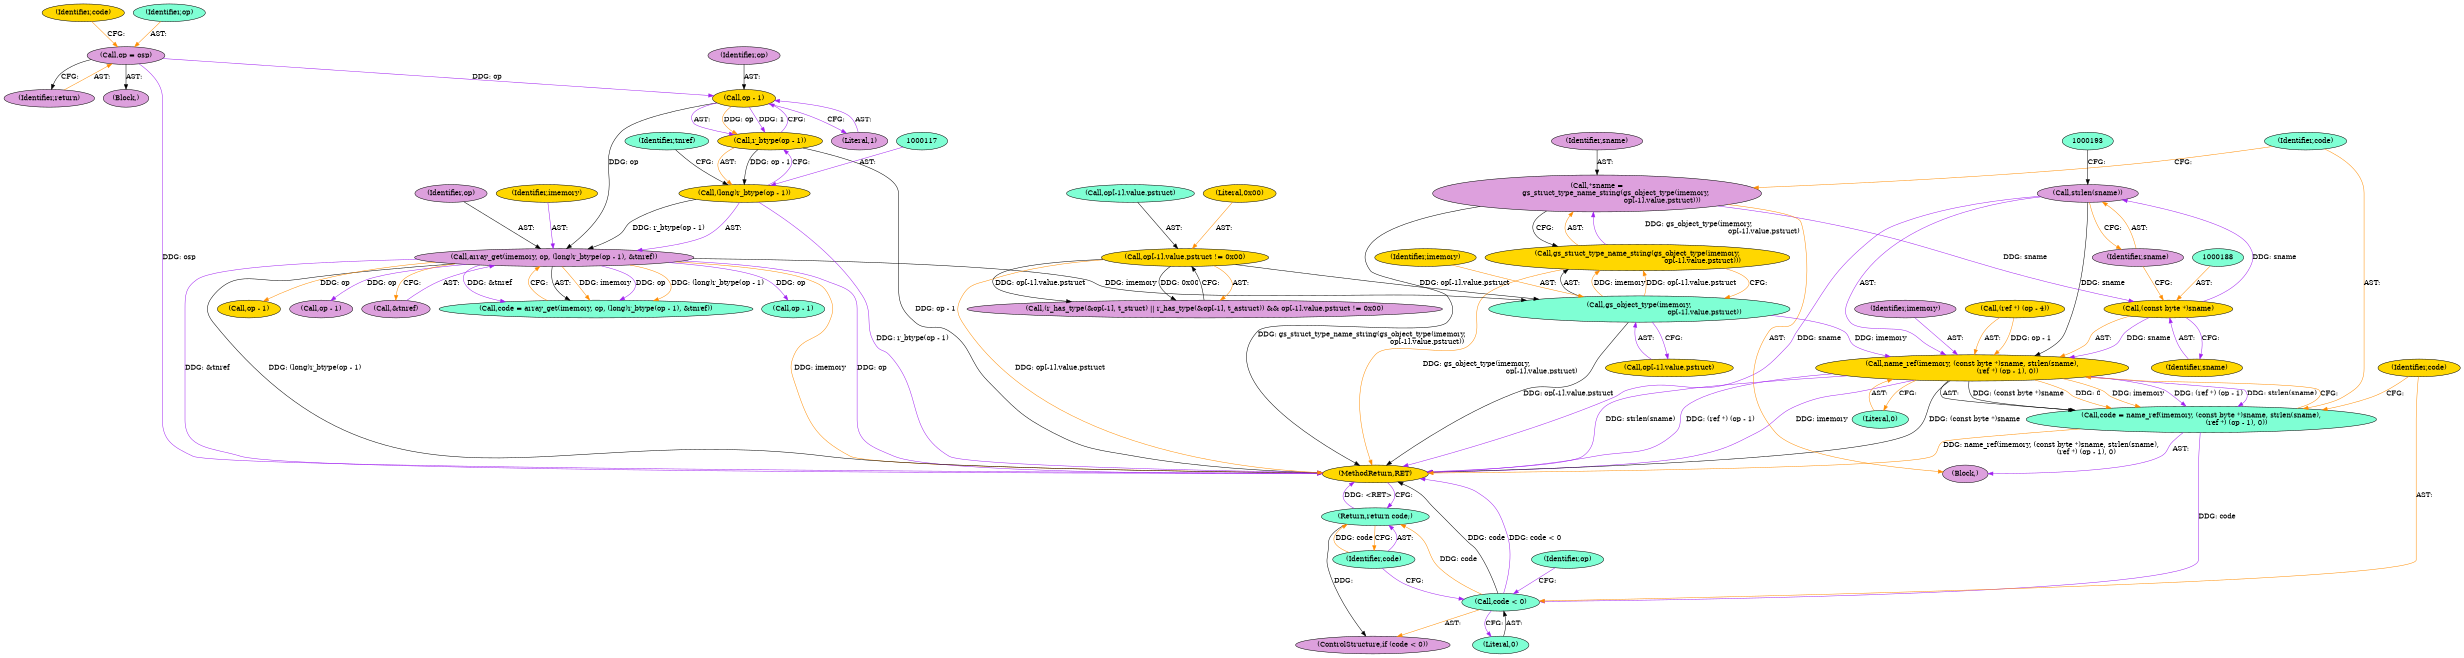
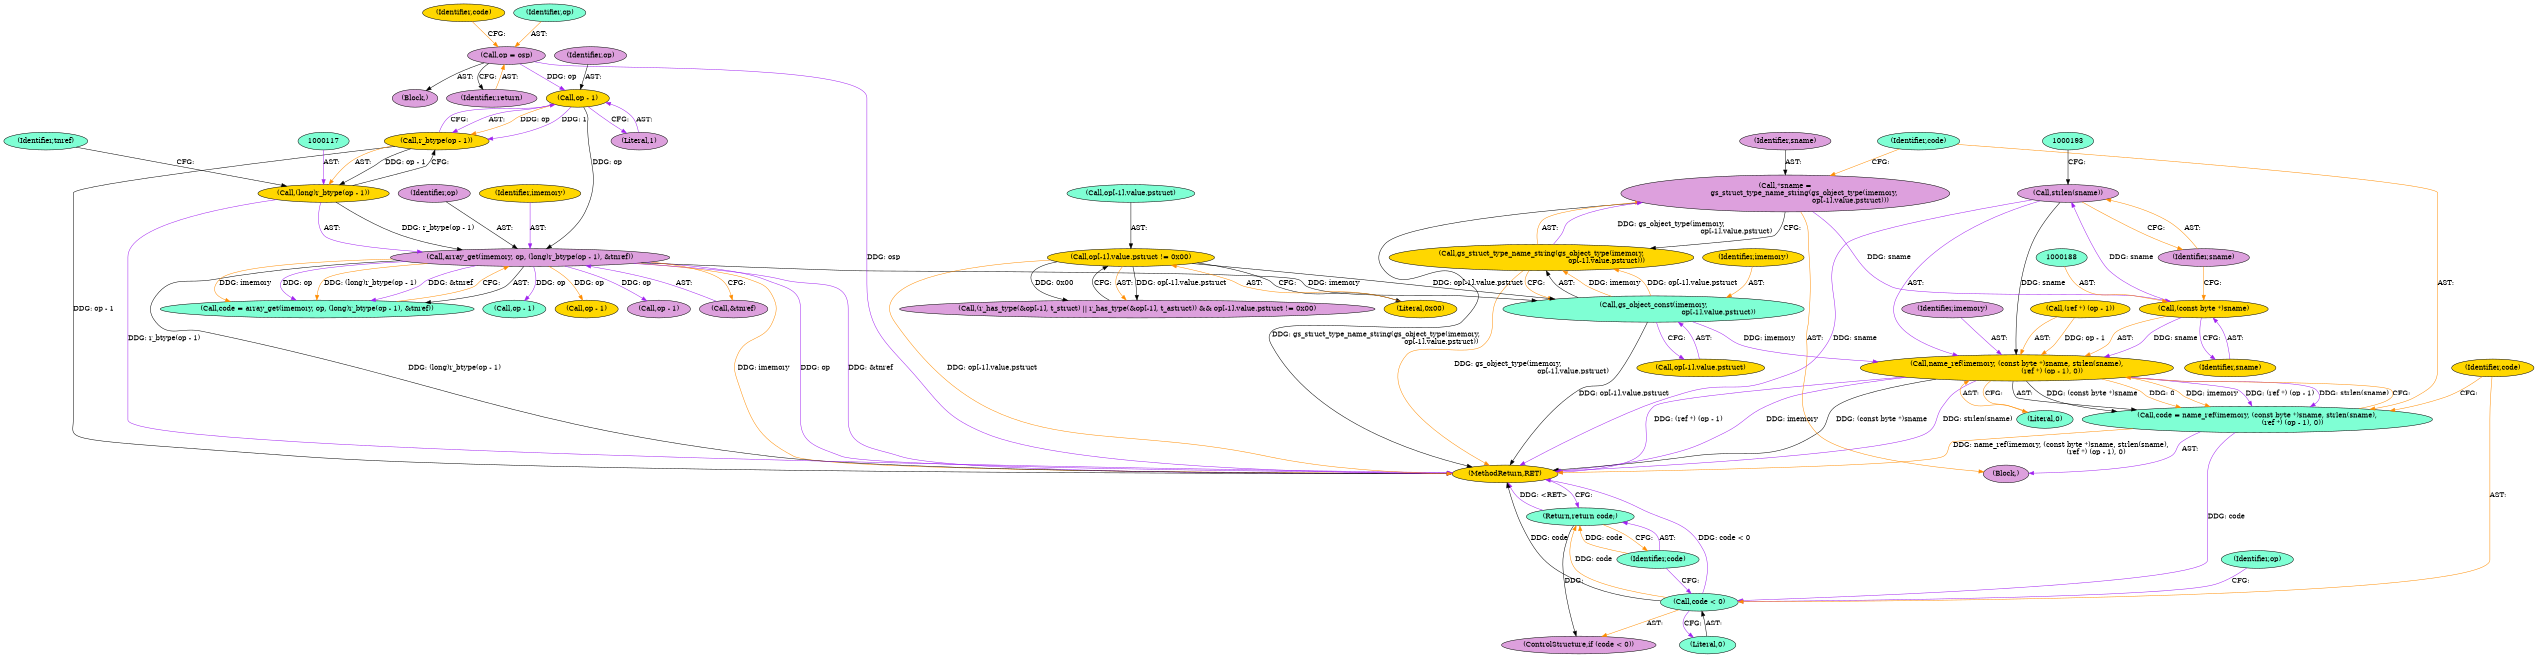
edge "(Call,(long)r_btype(op - 1))" -> "(Call,r_btype(op - 1))": color purple -> black
edge "(Call,op[-1].value.pstruct != 0x00)" -> "(Literal,0x00)": added, label "CFG:"
node "(Call,gs_object_type(imemory, op[-1].value.pstruct))": label "(Call,gs_object_type(imemory, op[-1].value.pstruct))" -> "(Call,gs_object_const(imemory, op[-1].value.pstruct))"
node "(Call,(ref *) (op - 4))": label "(Call,(ref *) (op - 4))" -> "(Call,(ref *) (op - 1))"
